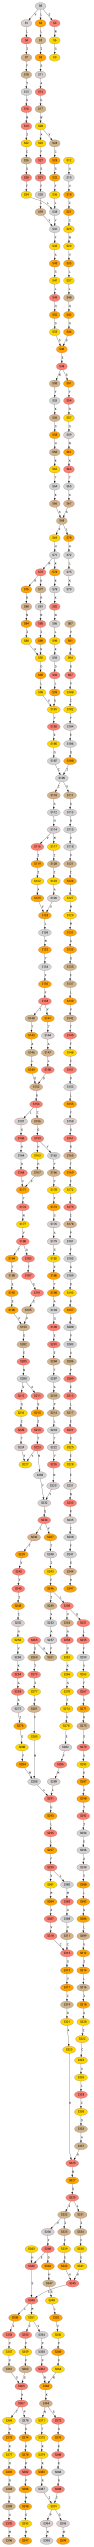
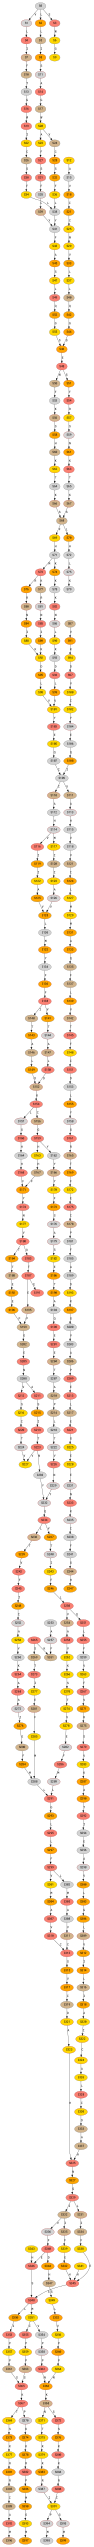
edge "S191" -> "S195": now "S187" -> "S195"
node "S249": removed
node "S280": fillcolor gold -> tan
edge "S338" -> "S341": now "S338" -> "S345"
